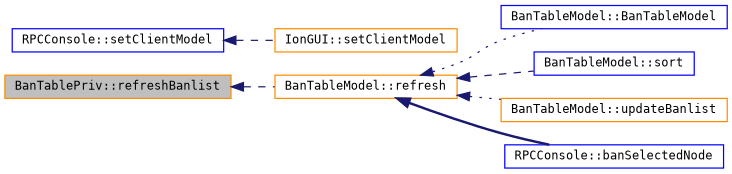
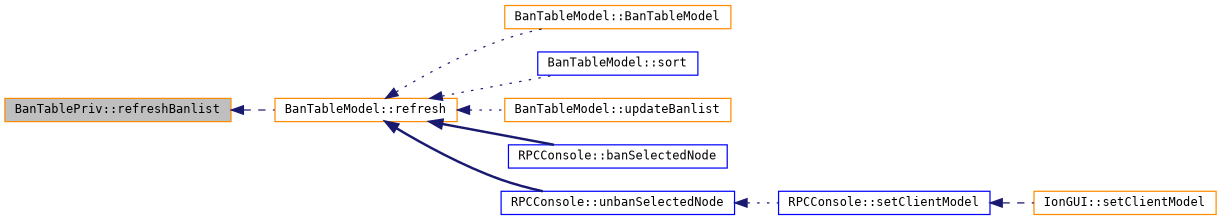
node "BanTableModel::BanTableModel": color blue -> darkorange
edge "BanTableModel::sort" -> "BanTableModel::refresh": style dashed -> dotted
node "RPCConsole::unbanSelectedNode": added
